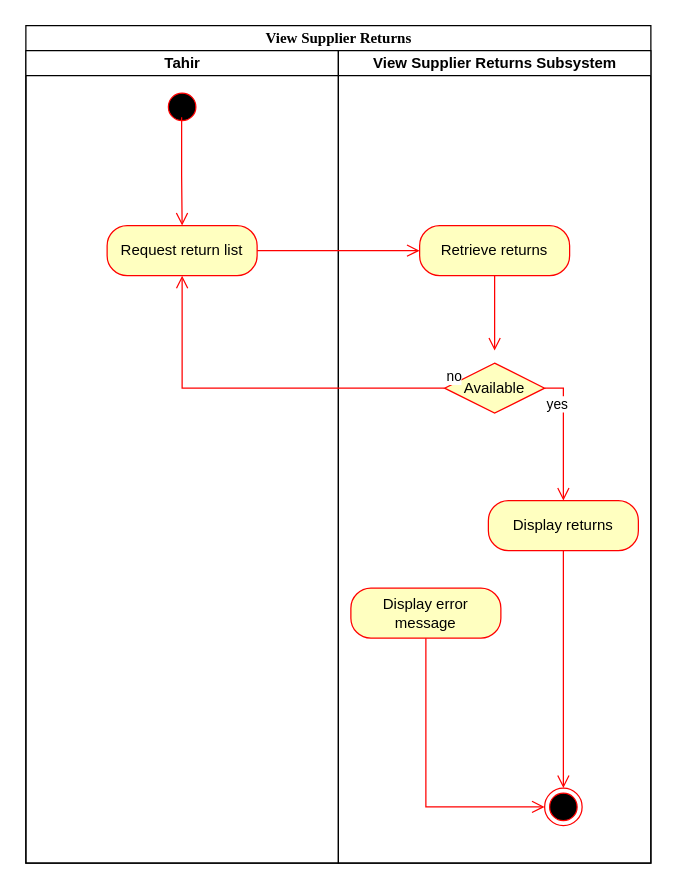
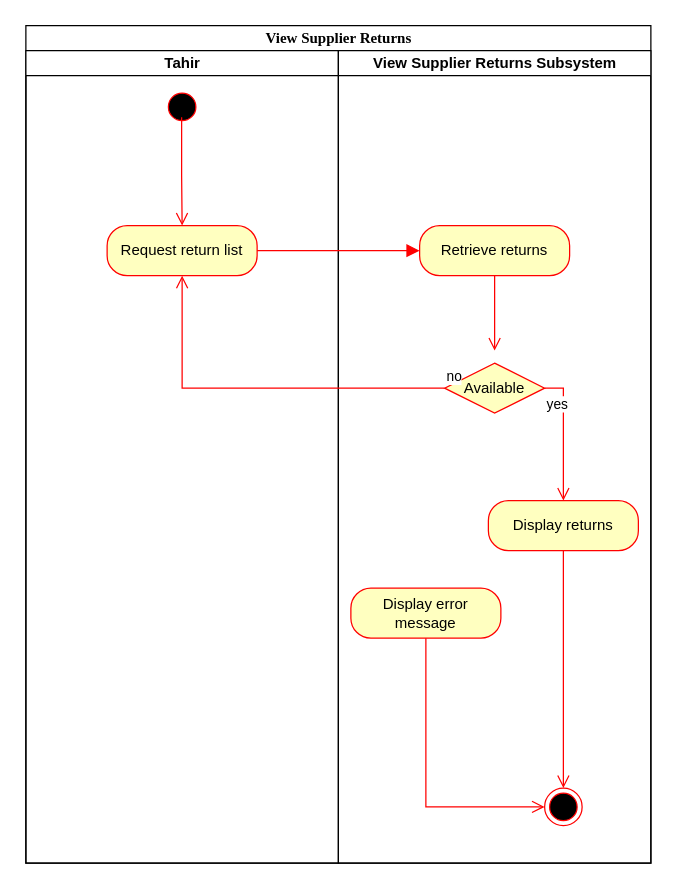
edge "Request return list" -> "Retrieve returns": arrowhead open -> block
